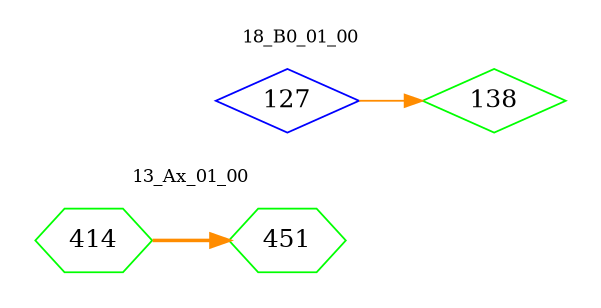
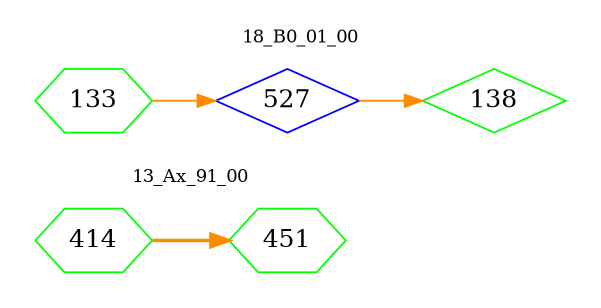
node "133": added
node "127": label "127" -> "527"
cluster "13_Ax_01_00": label "13_Ax_01_00" -> "13_Ax_91_00"
